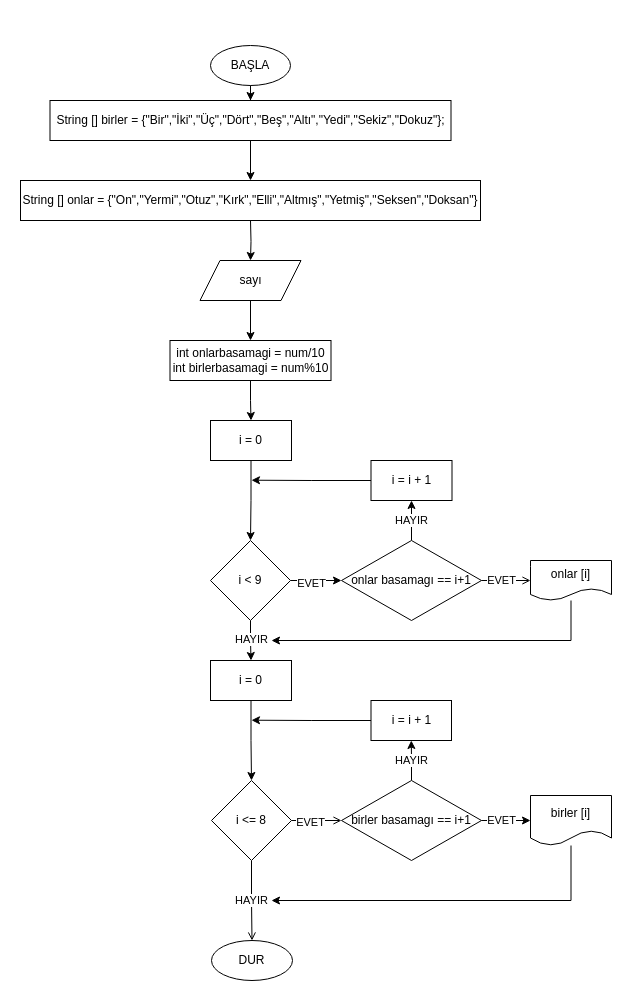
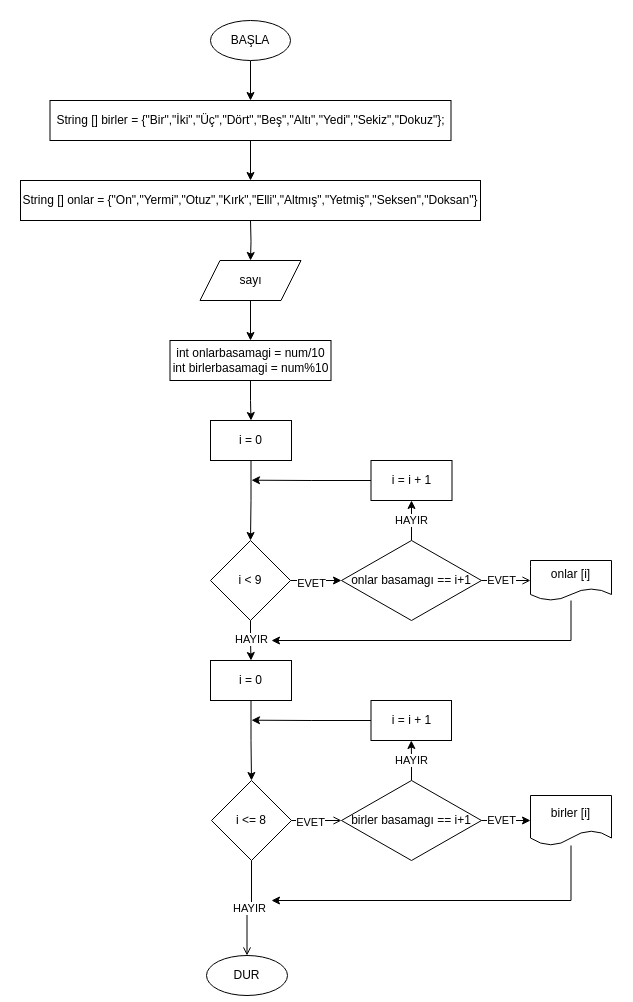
node "BAŞLA": moved (251, 66) -> (251, 41)
node "DUR": moved (252, 961) -> (247, 976)
